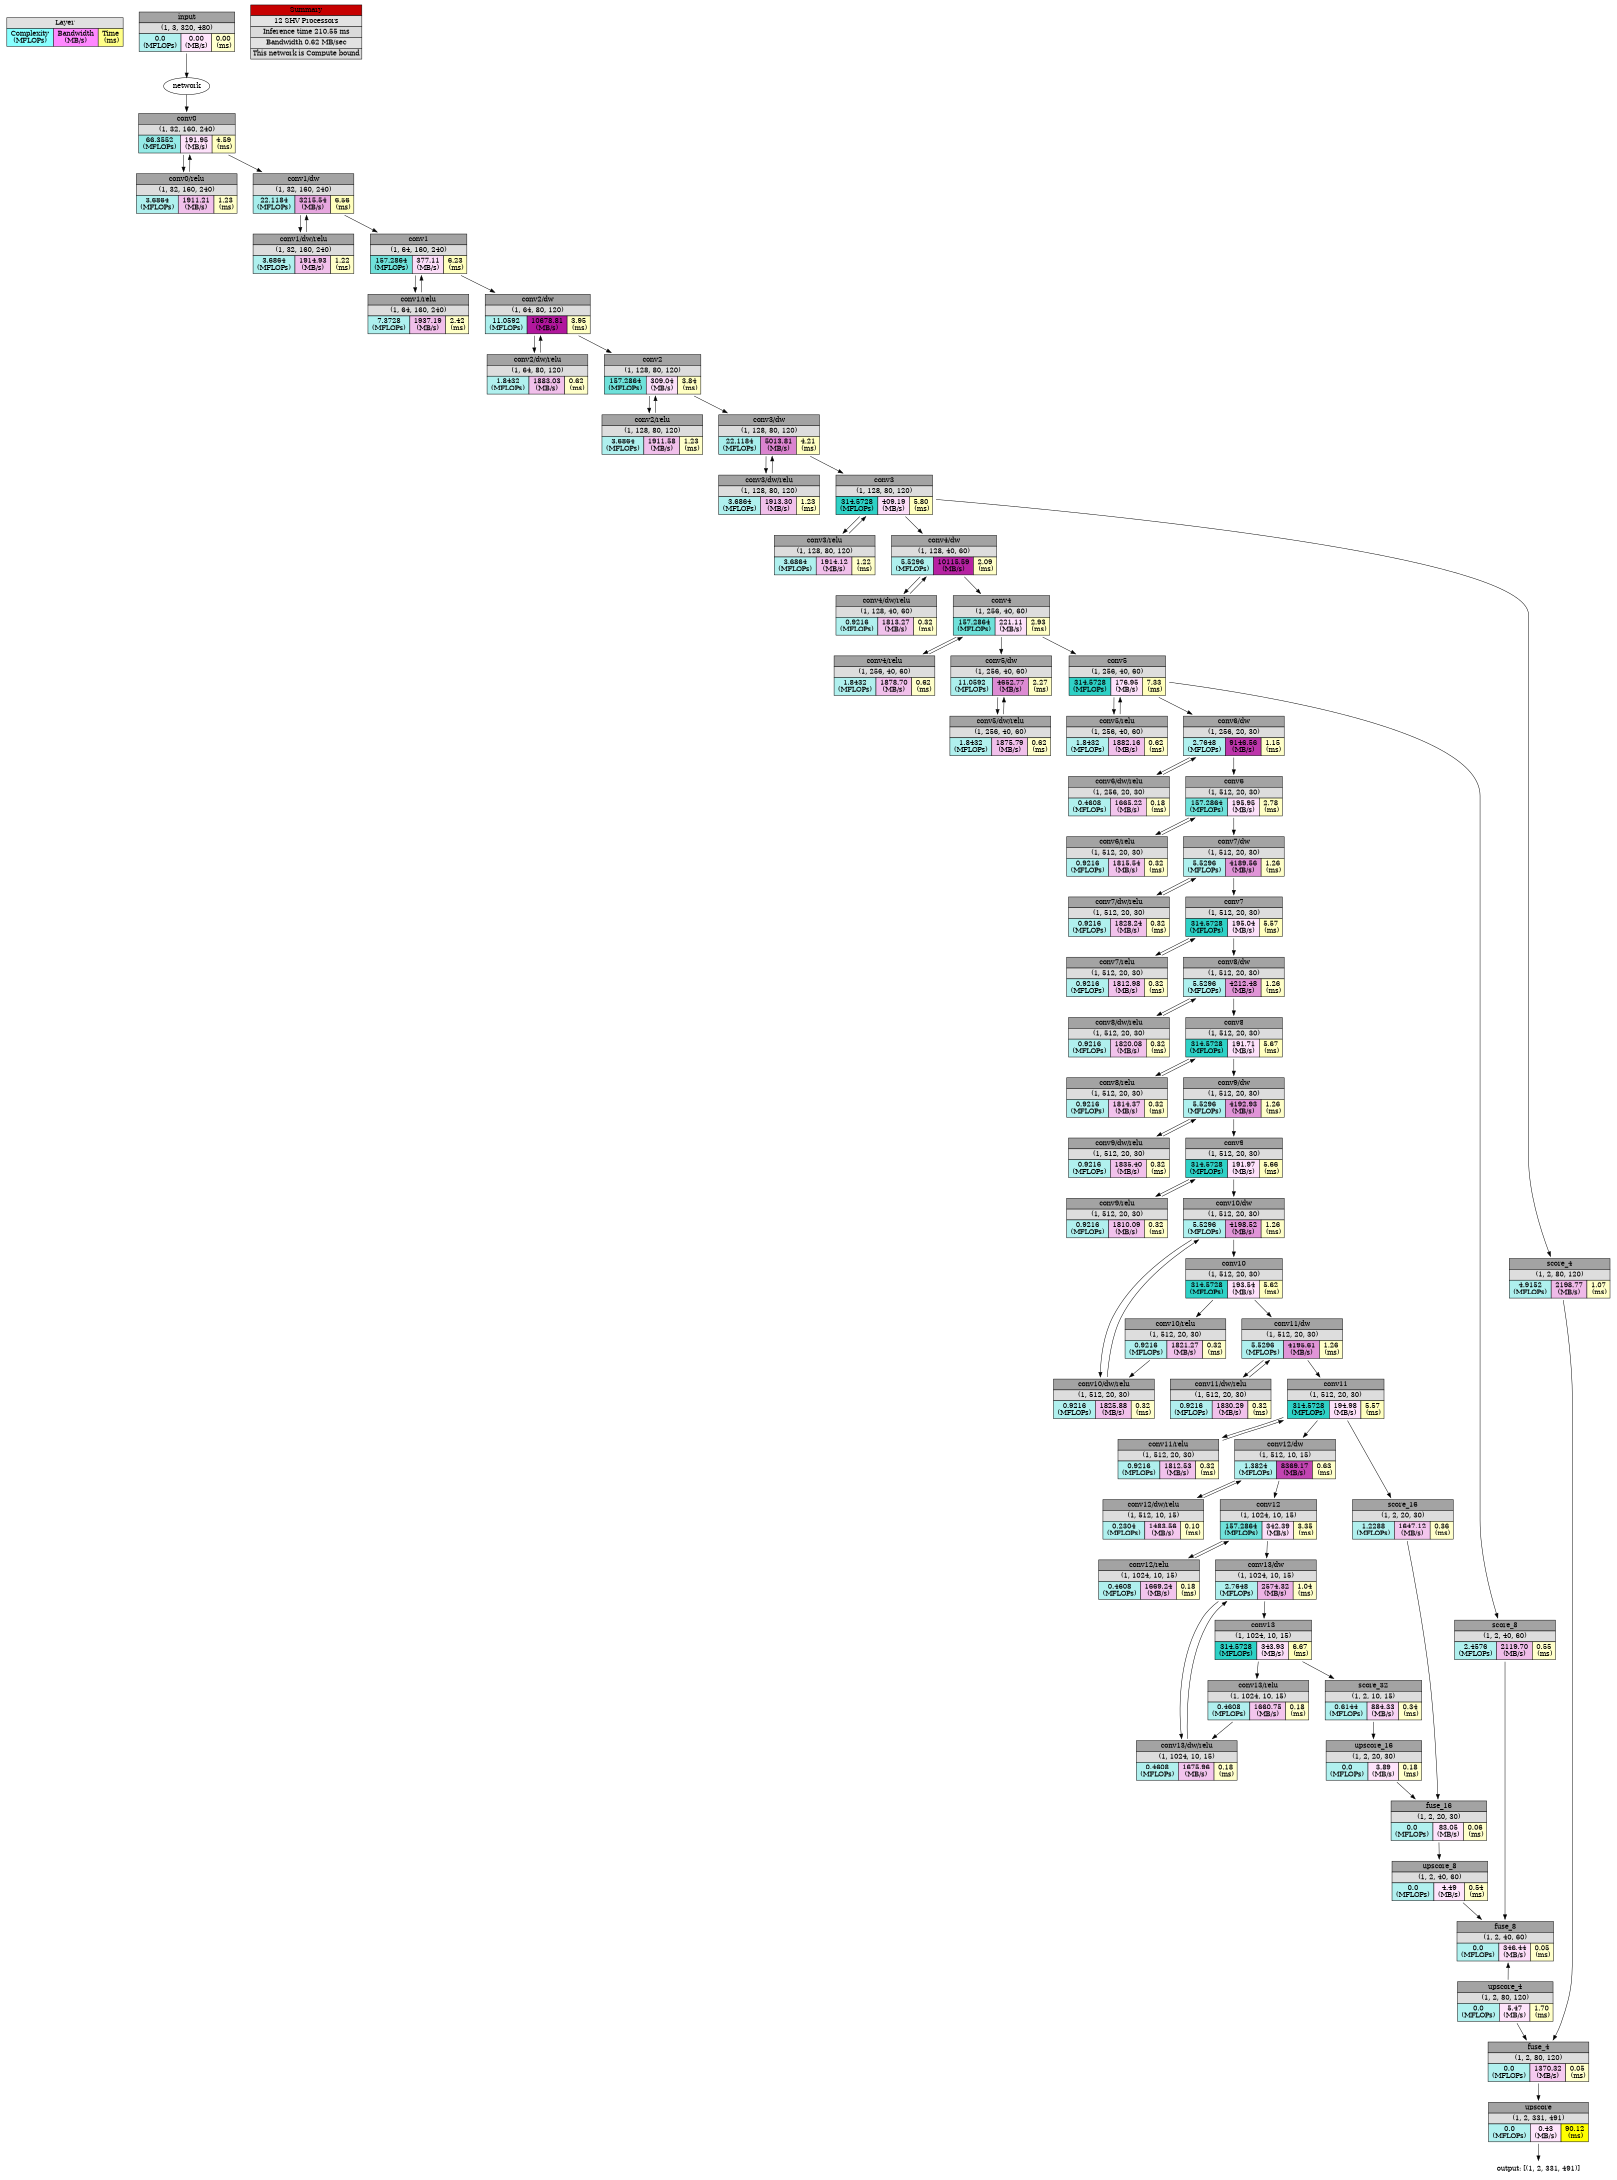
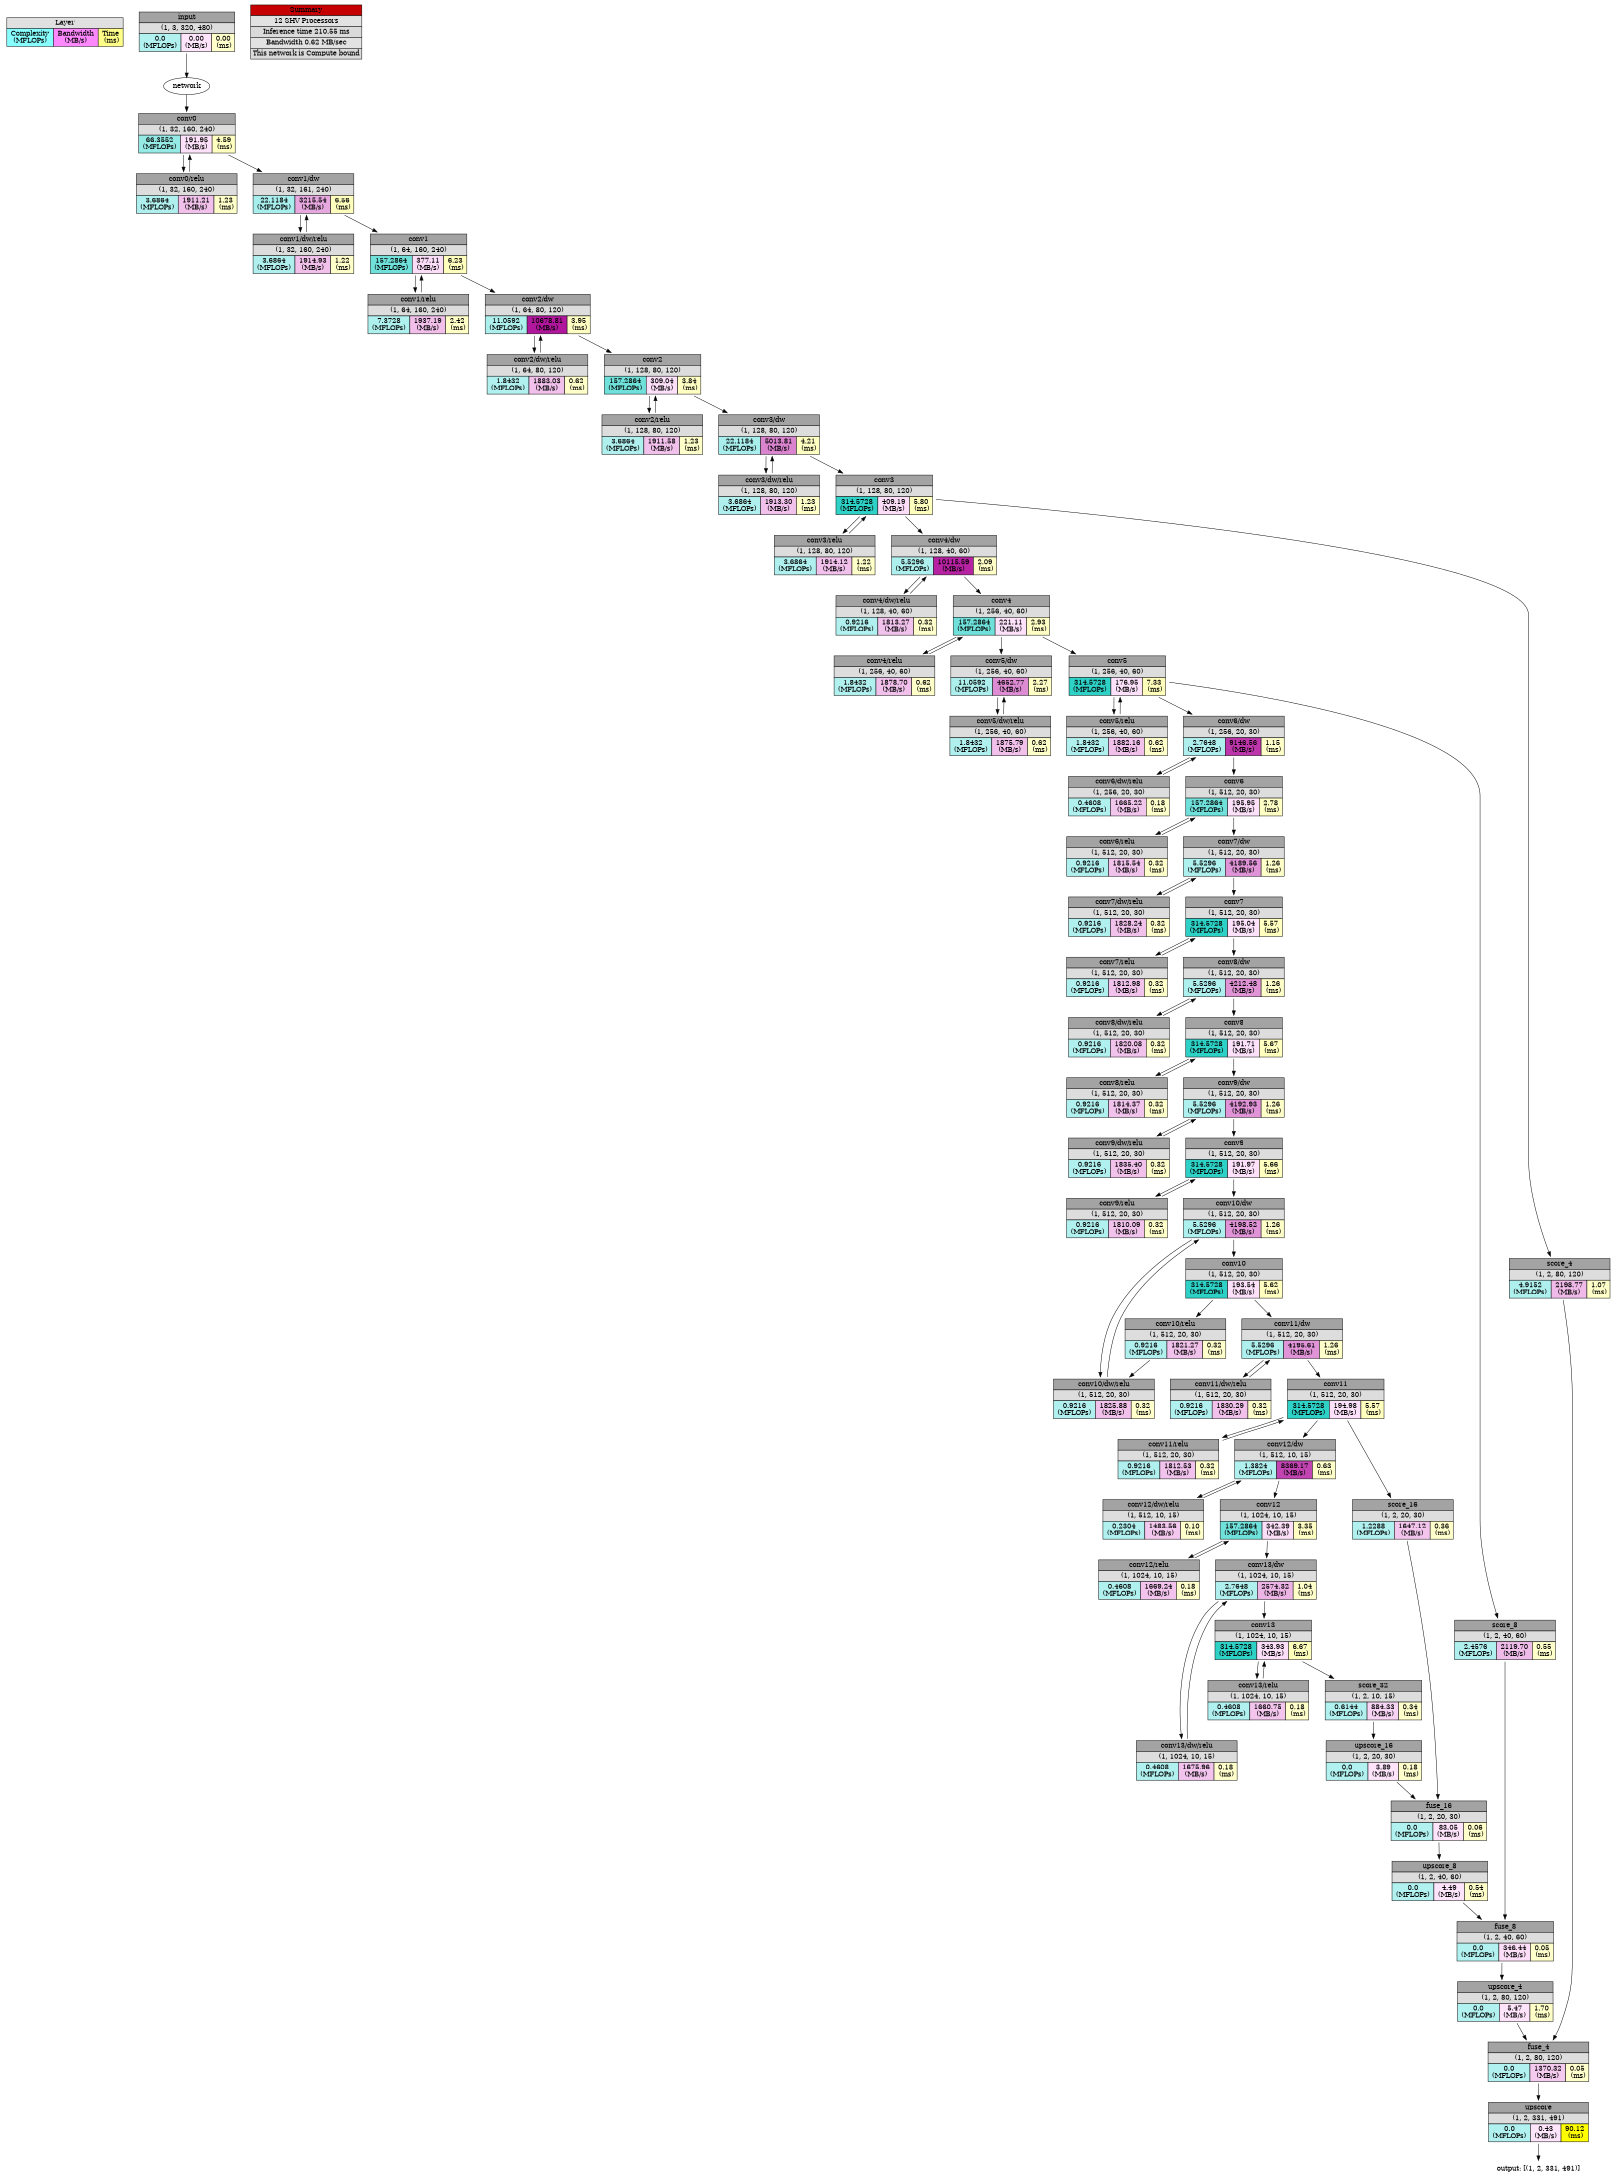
node "conv1/dw": text "(1, 32, 160, 240)" -> "(1, 32, 161, 240)"
edge "conv13/relu" -> "conv13/dw/relu": now "conv13/relu" -> "conv13"
edge "upscore_4" -> "fuse_8": reversed
